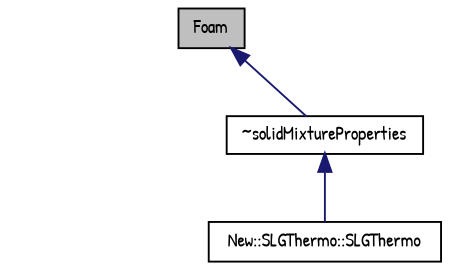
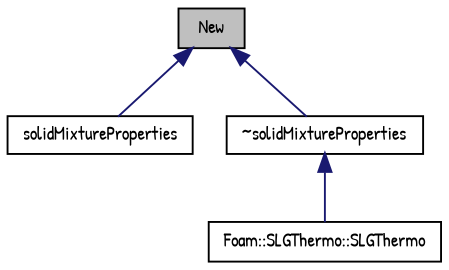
node "Foam": label "Foam" -> "New"
node "solidMixtureProperties": added
node "New::SLGThermo::SLGThermo": label "New::SLGThermo::SLGThermo" -> "Foam::SLGThermo::SLGThermo"
